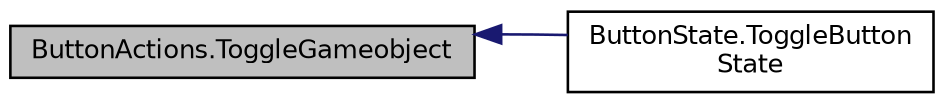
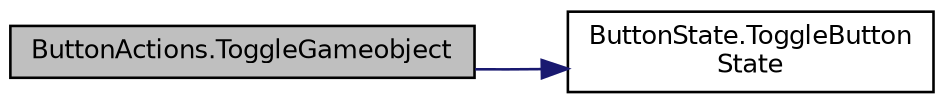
edge "ButtonState.ToggleButton State" -> "ButtonActions.ToggleGameobject": reversed
